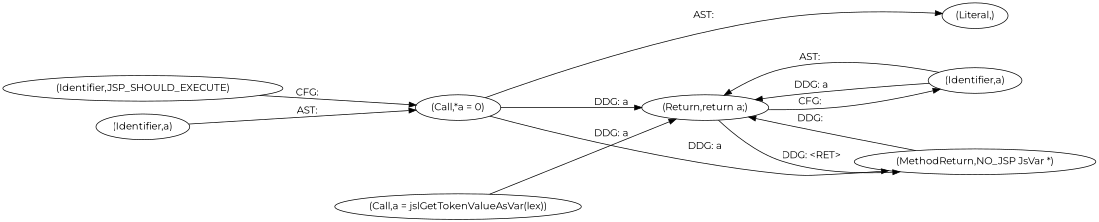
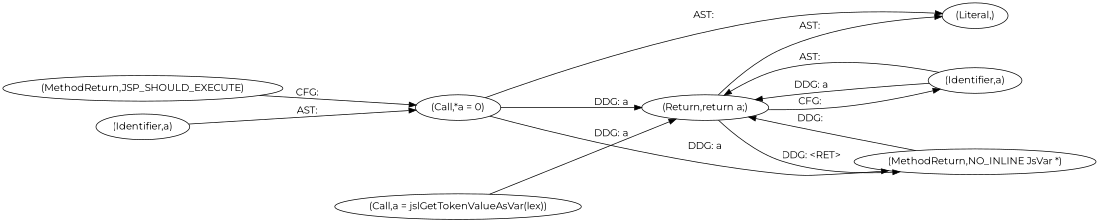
edge "(Return,return a;)" -> "(Literal,)": added, label "AST:"
node "(Identifier,JSP_SHOULD_EXECUTE)": label "(Identifier,JSP_SHOULD_EXECUTE)" -> "(MethodReturn,JSP_SHOULD_EXECUTE)"
node "(MethodReturn,NO_JSP JsVar *)": label "(MethodReturn,NO_JSP JsVar *)" -> "(MethodReturn,NO_INLINE JsVar *)"
